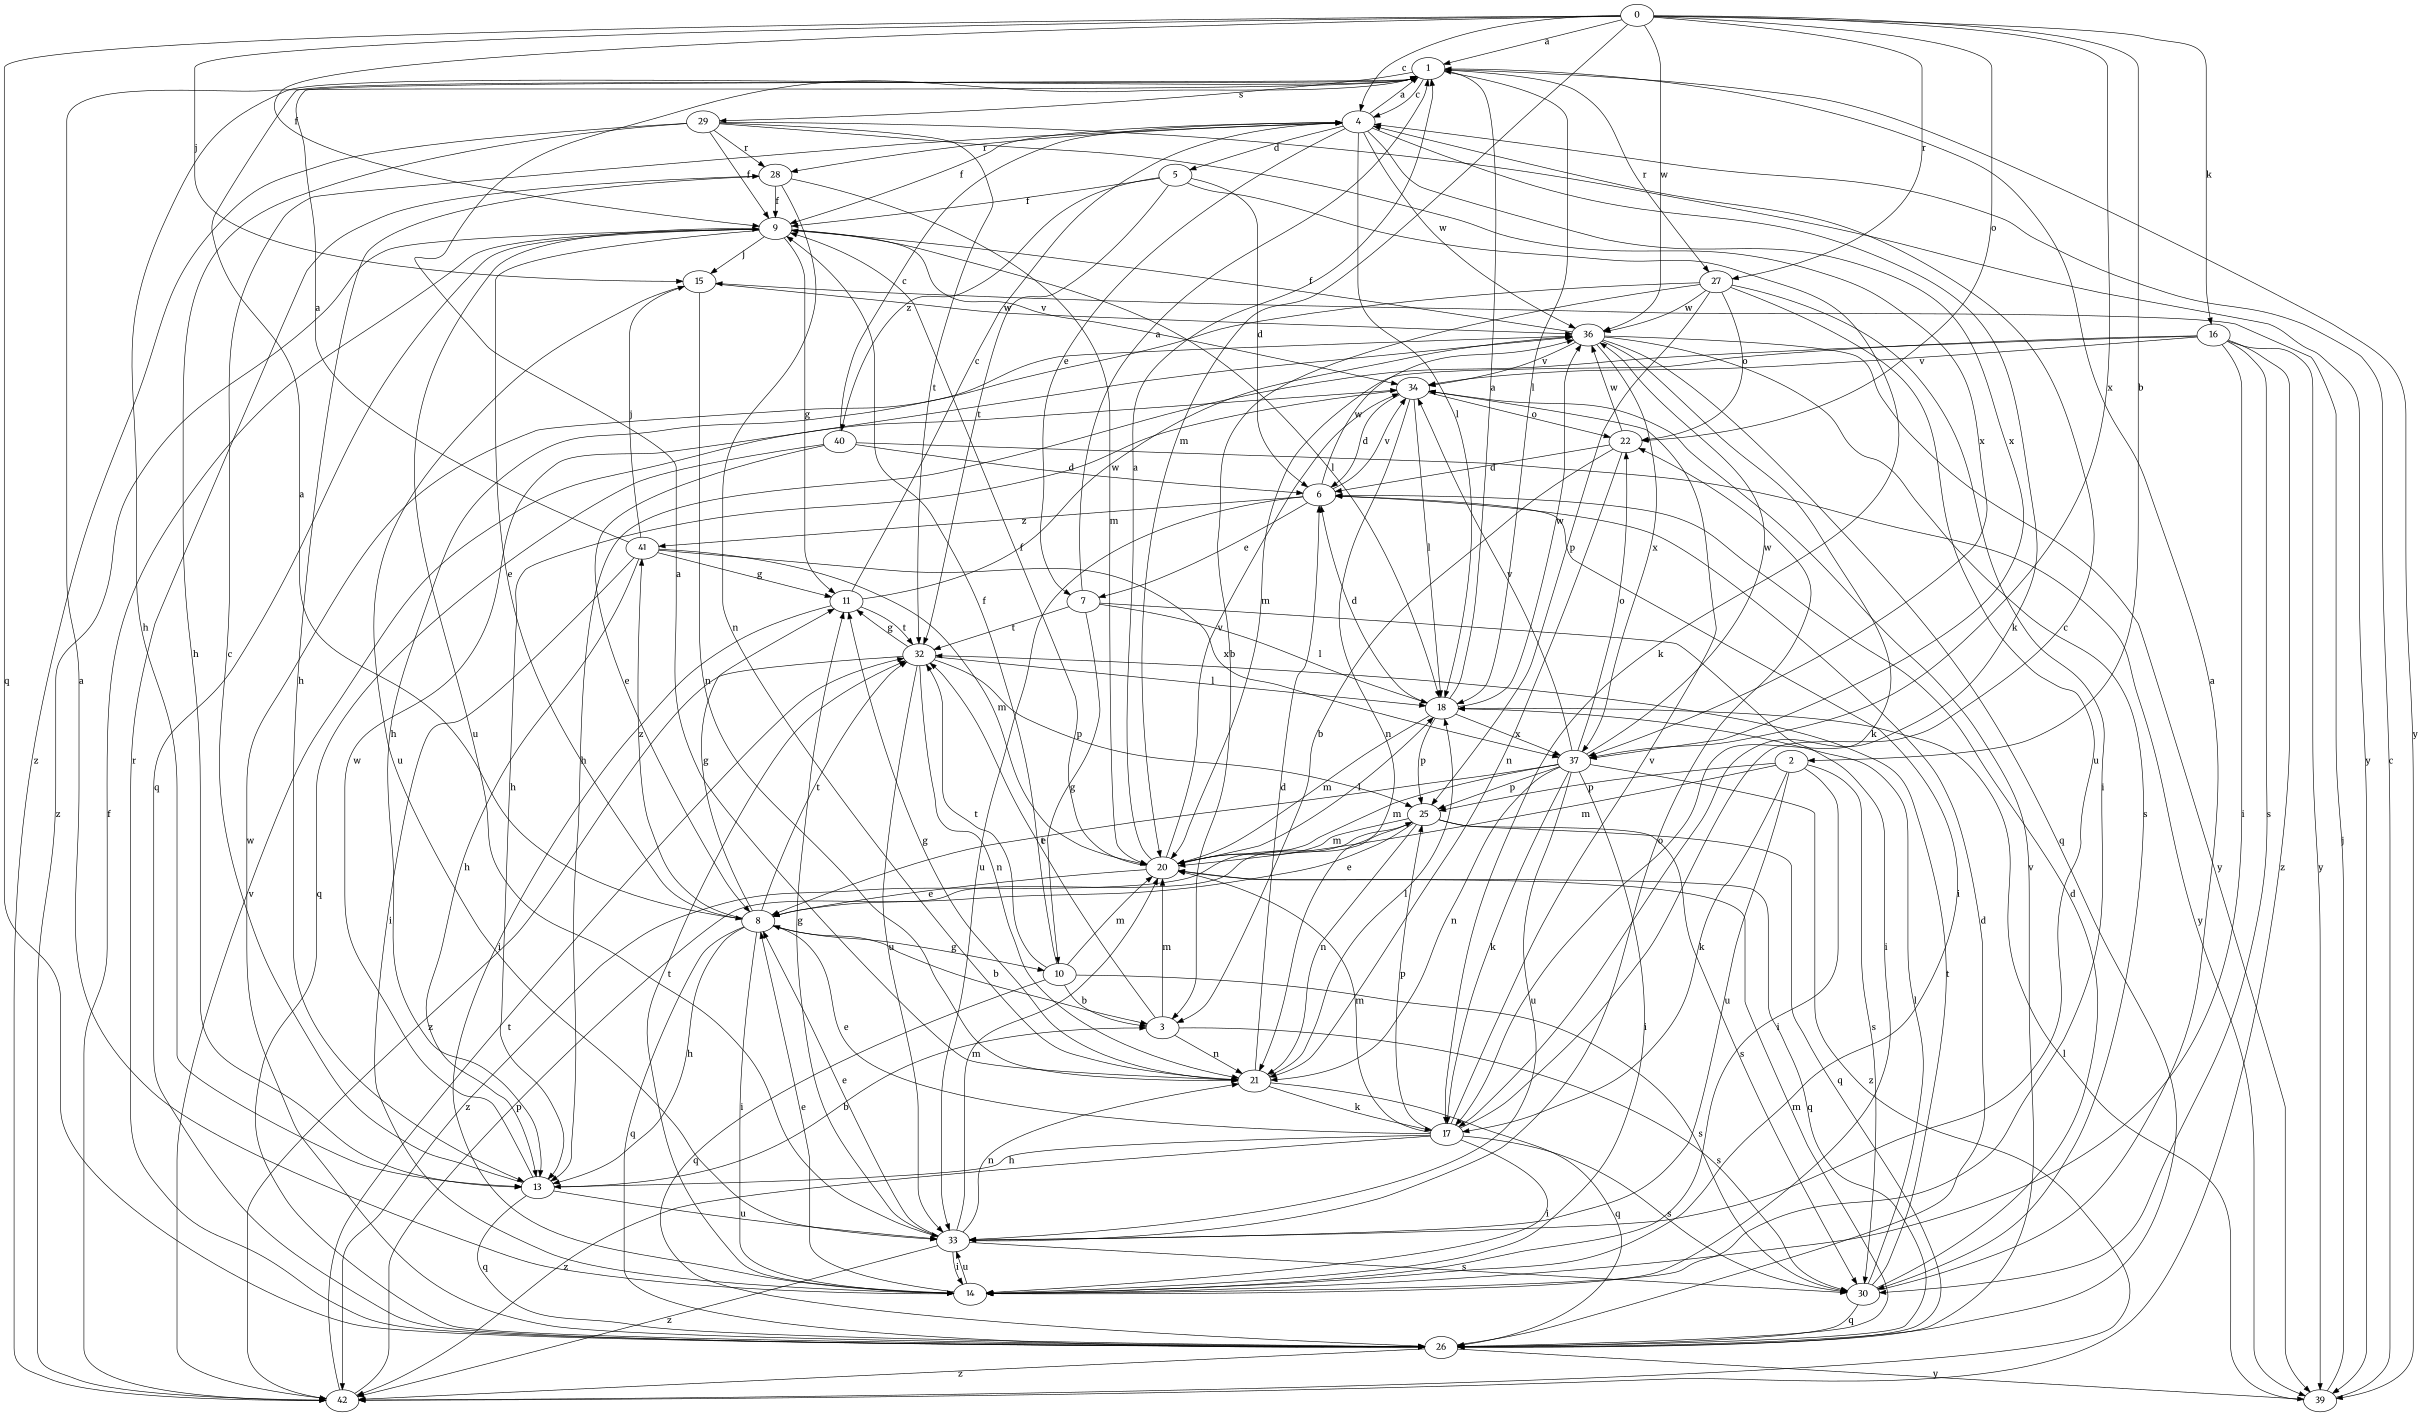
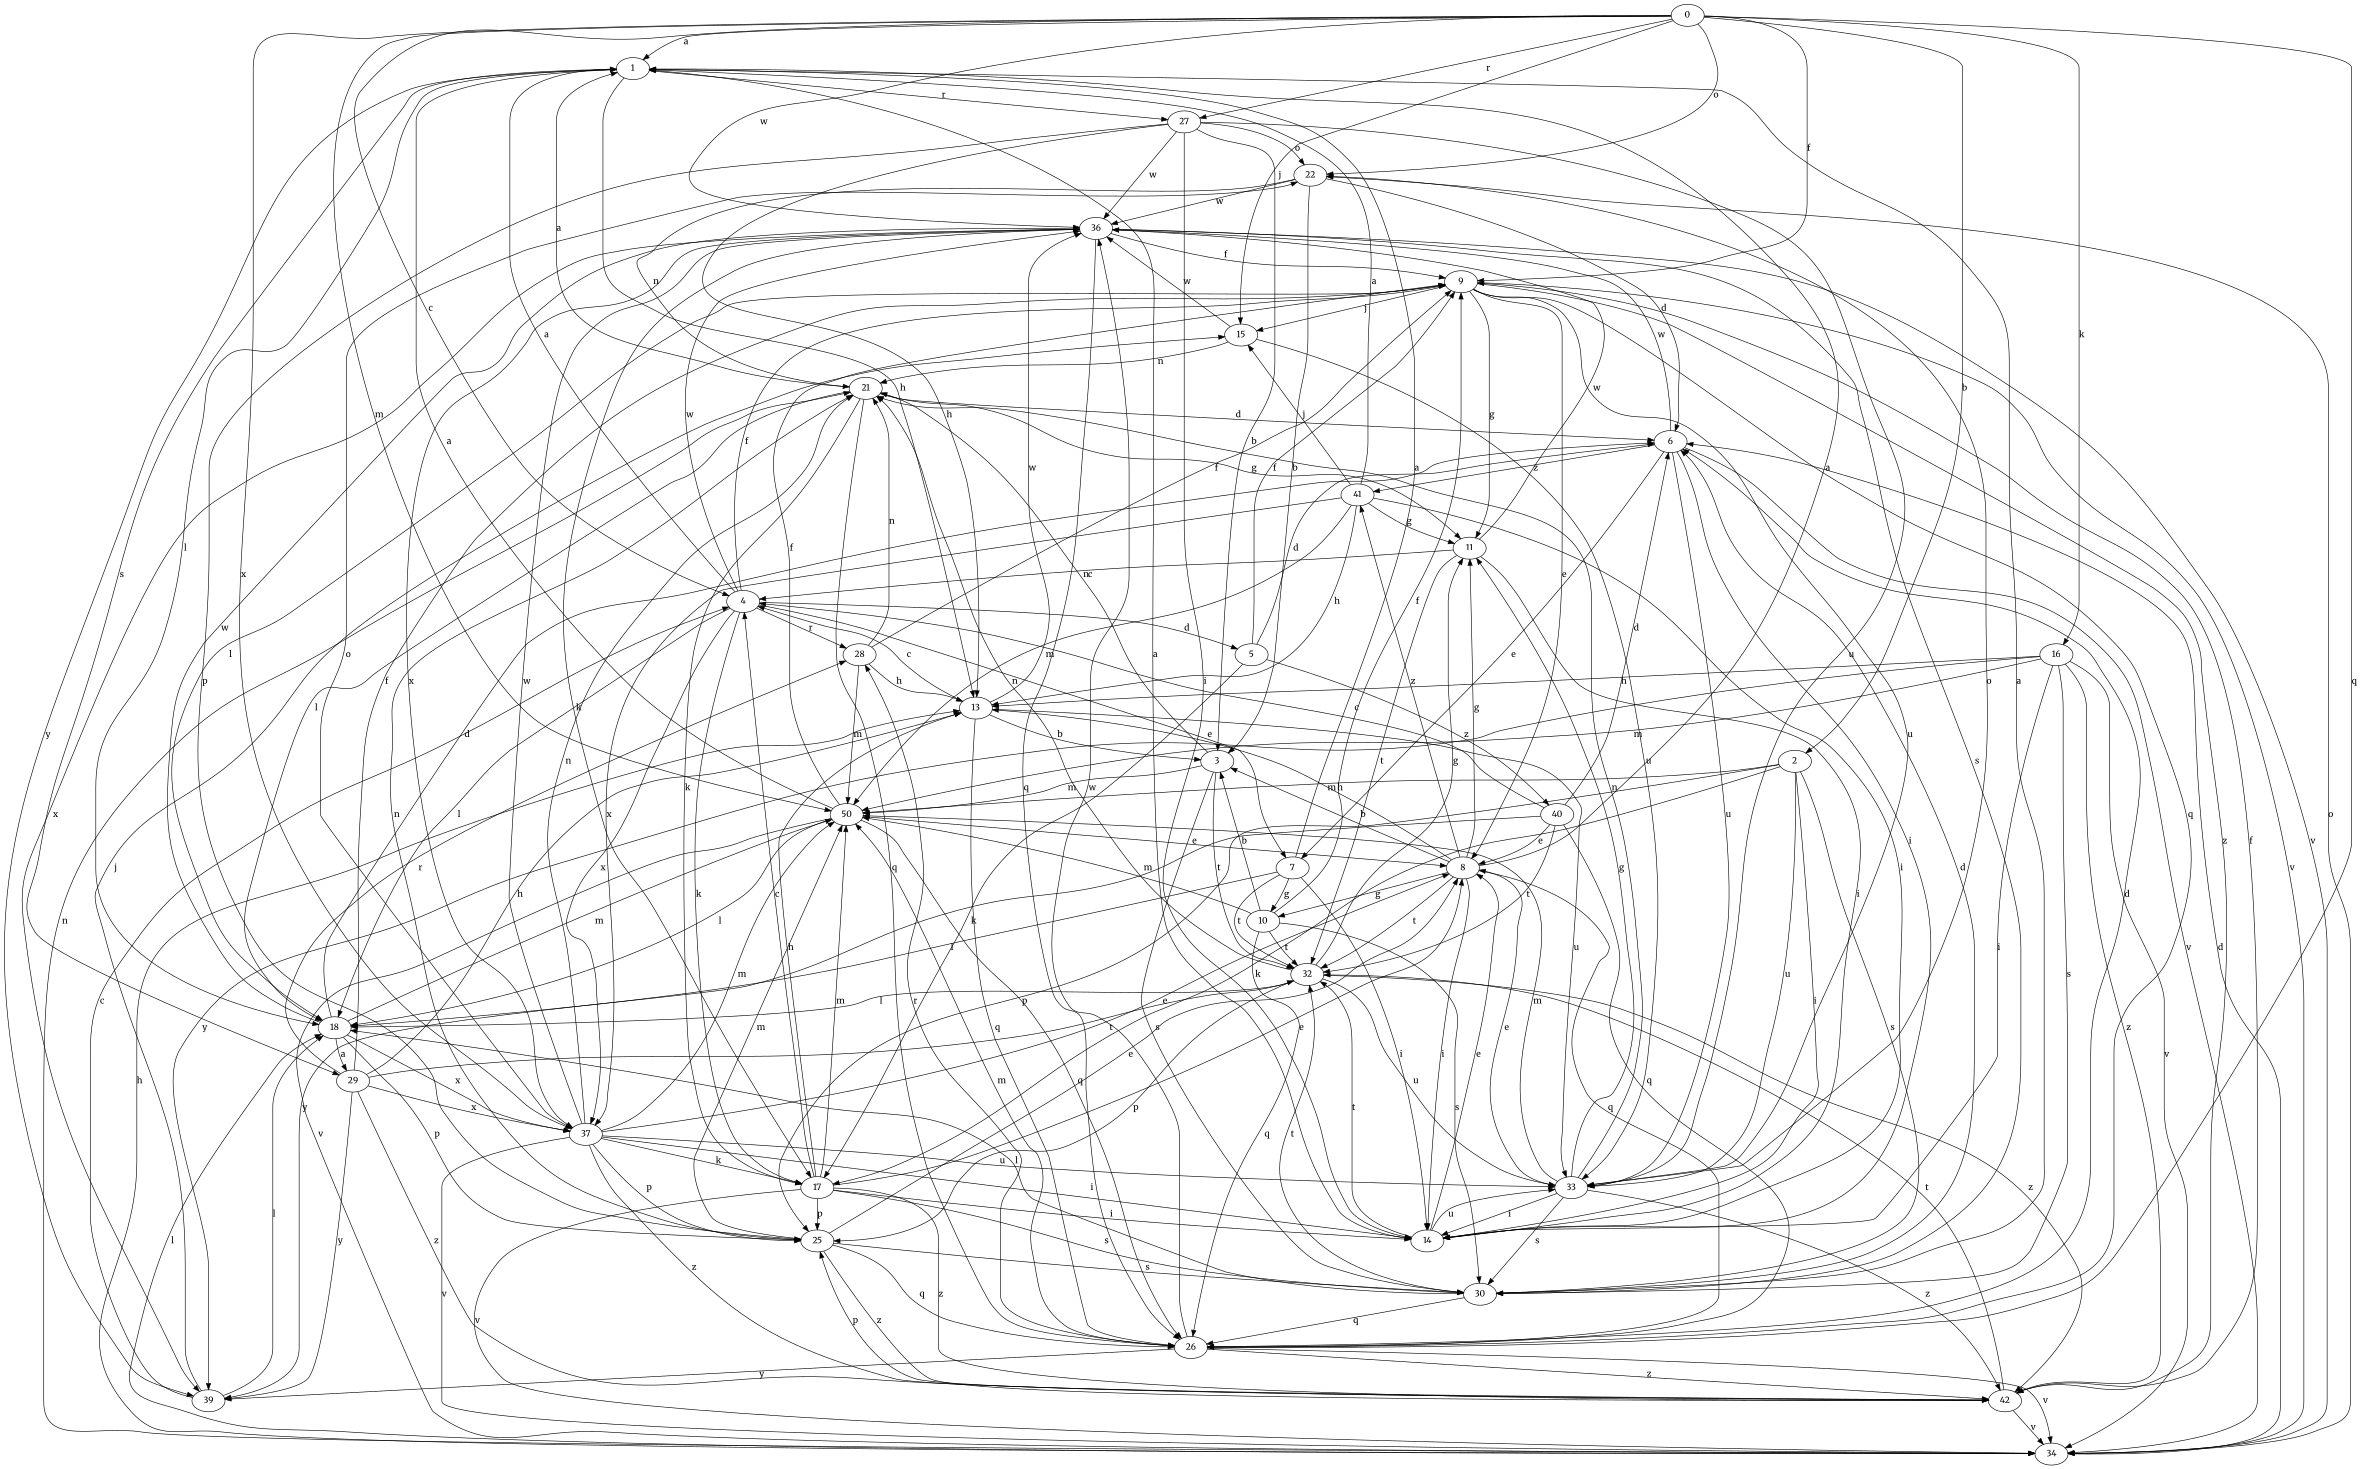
edge "1" -> "4": removed, label "c"
edge "5" -> "32": now "40" -> "32"
edge "18" -> "1": now "18" -> "29"
node "20": label "20" -> "50"
edge "36" -> "39": label "y" -> "x"
